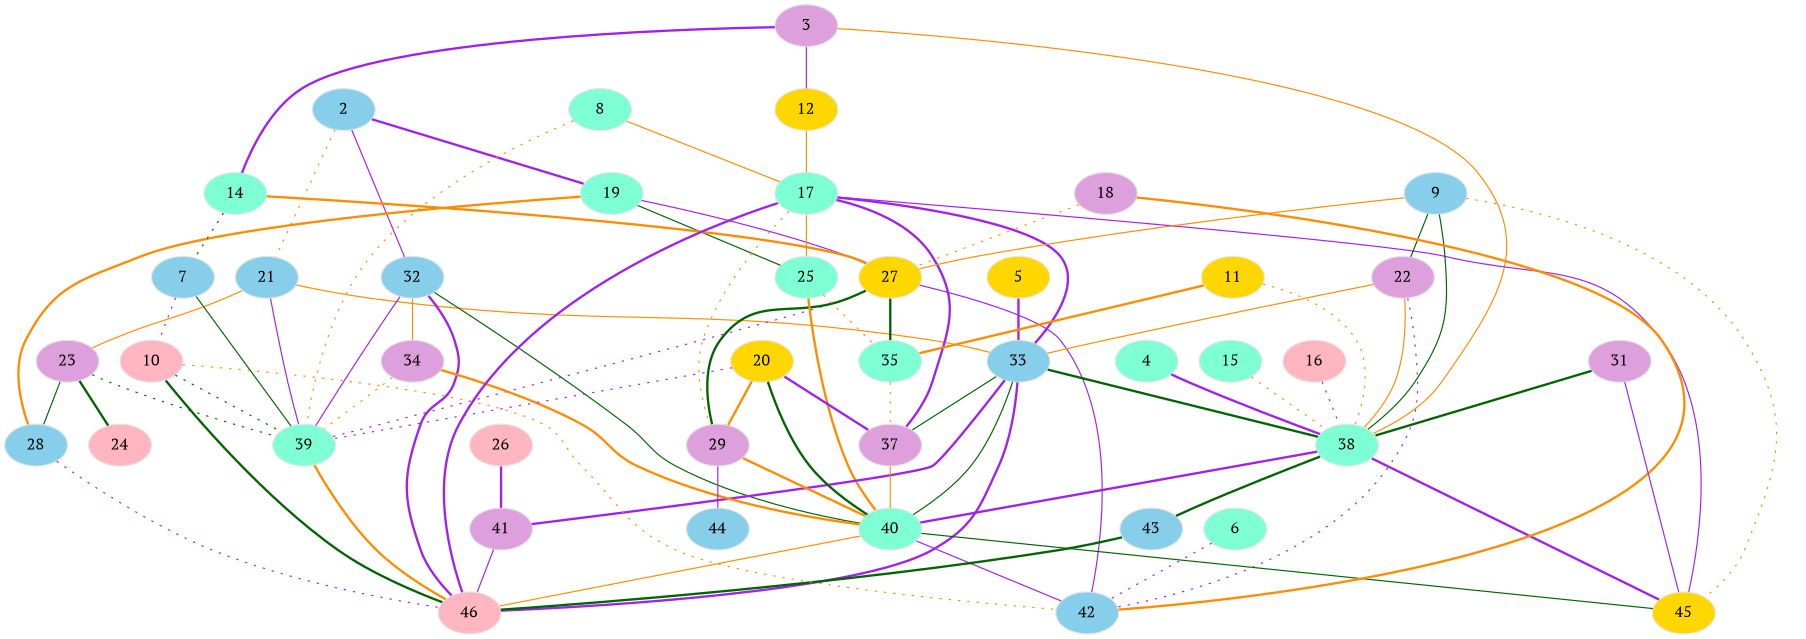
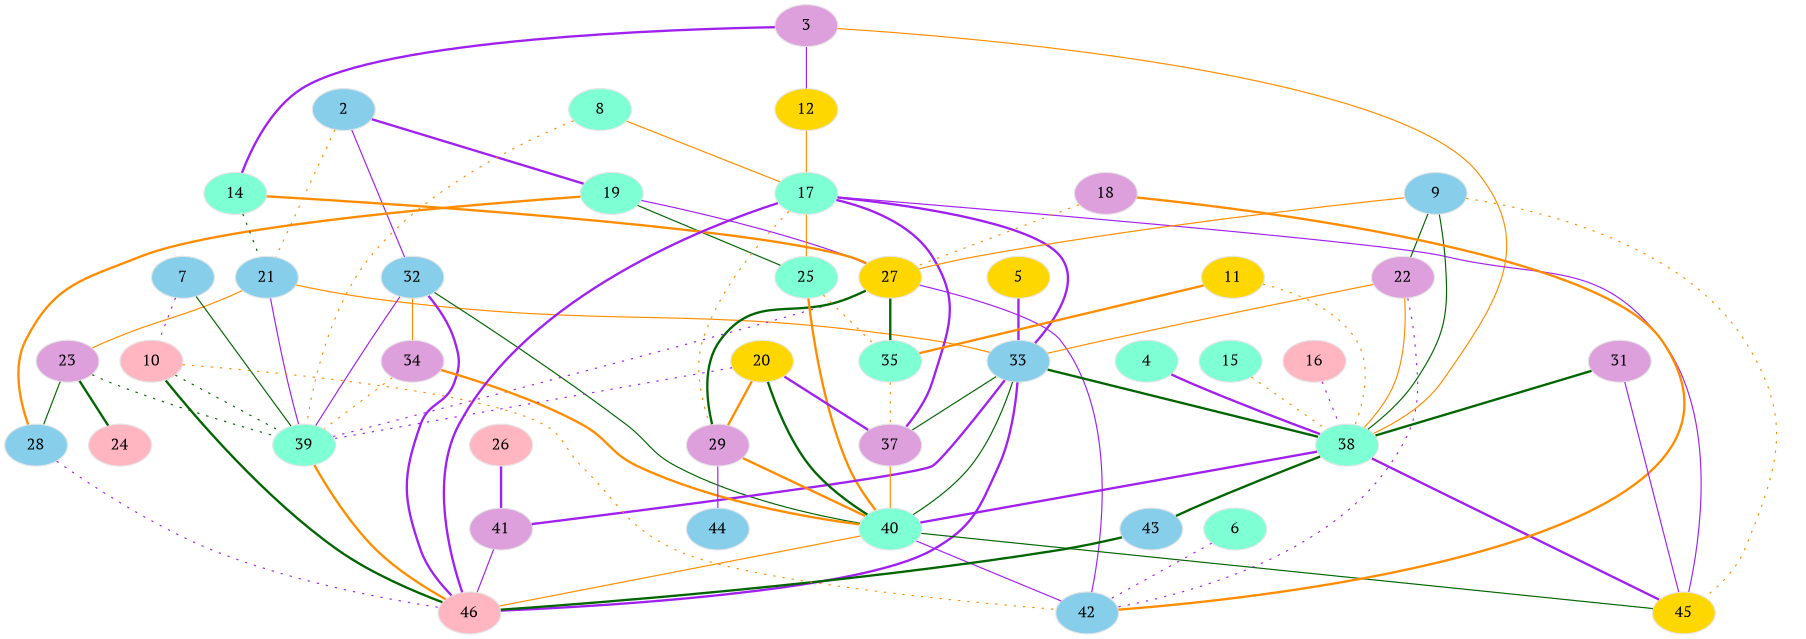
edge "14" -- "7": now "14" -- "21"
